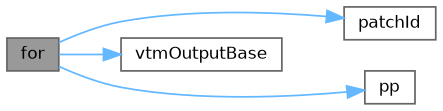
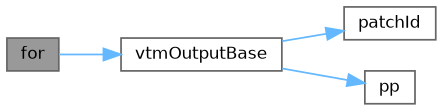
edge "for" -> "patchId": now "vtmOutputBase" -> "patchId"
edge "for" -> "pp": now "vtmOutputBase" -> "pp"
